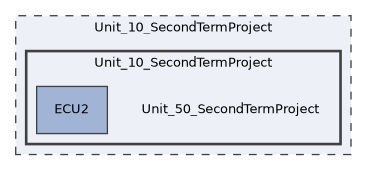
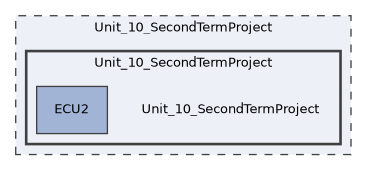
node "Unit_50_SecondTermProject": label "Unit_50_SecondTermProject" -> "Unit_10_SecondTermProject"
